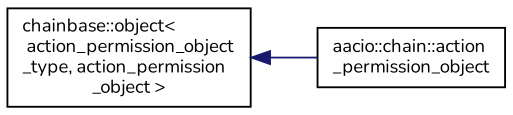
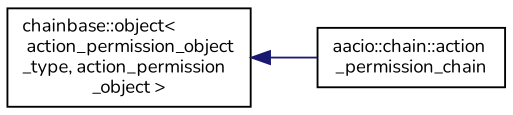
node "aacio::chain::action _permission_object": label "aacio::chain::action _permission_object" -> "aacio::chain::action _permission_chain"
